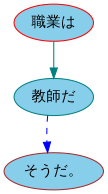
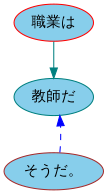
edge "教師だ" -> "そうだ。": reversed
